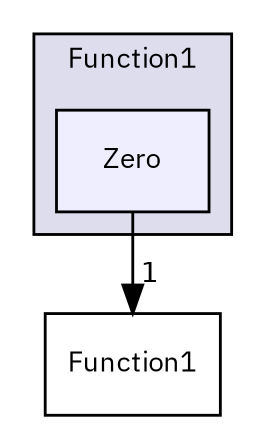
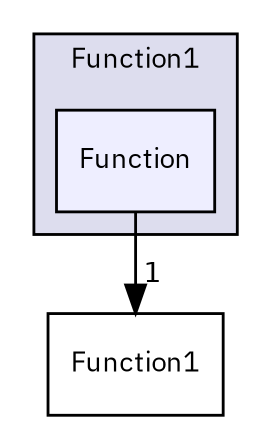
node "Zero": label "Zero" -> "Function"
